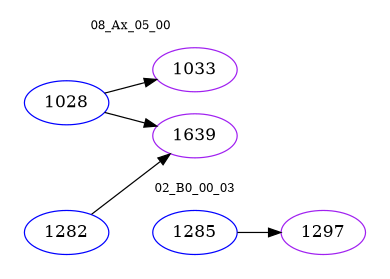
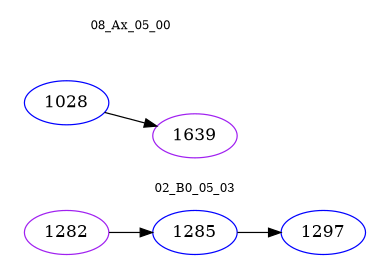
node "1033": removed
edge "1282" -> "1639": now "1282" -> "1285"
cluster "02_B0_00_03": label "02_B0_00_03" -> "02_B0_05_03"
node "1282": color blue -> purple
node "1297": color purple -> blue
